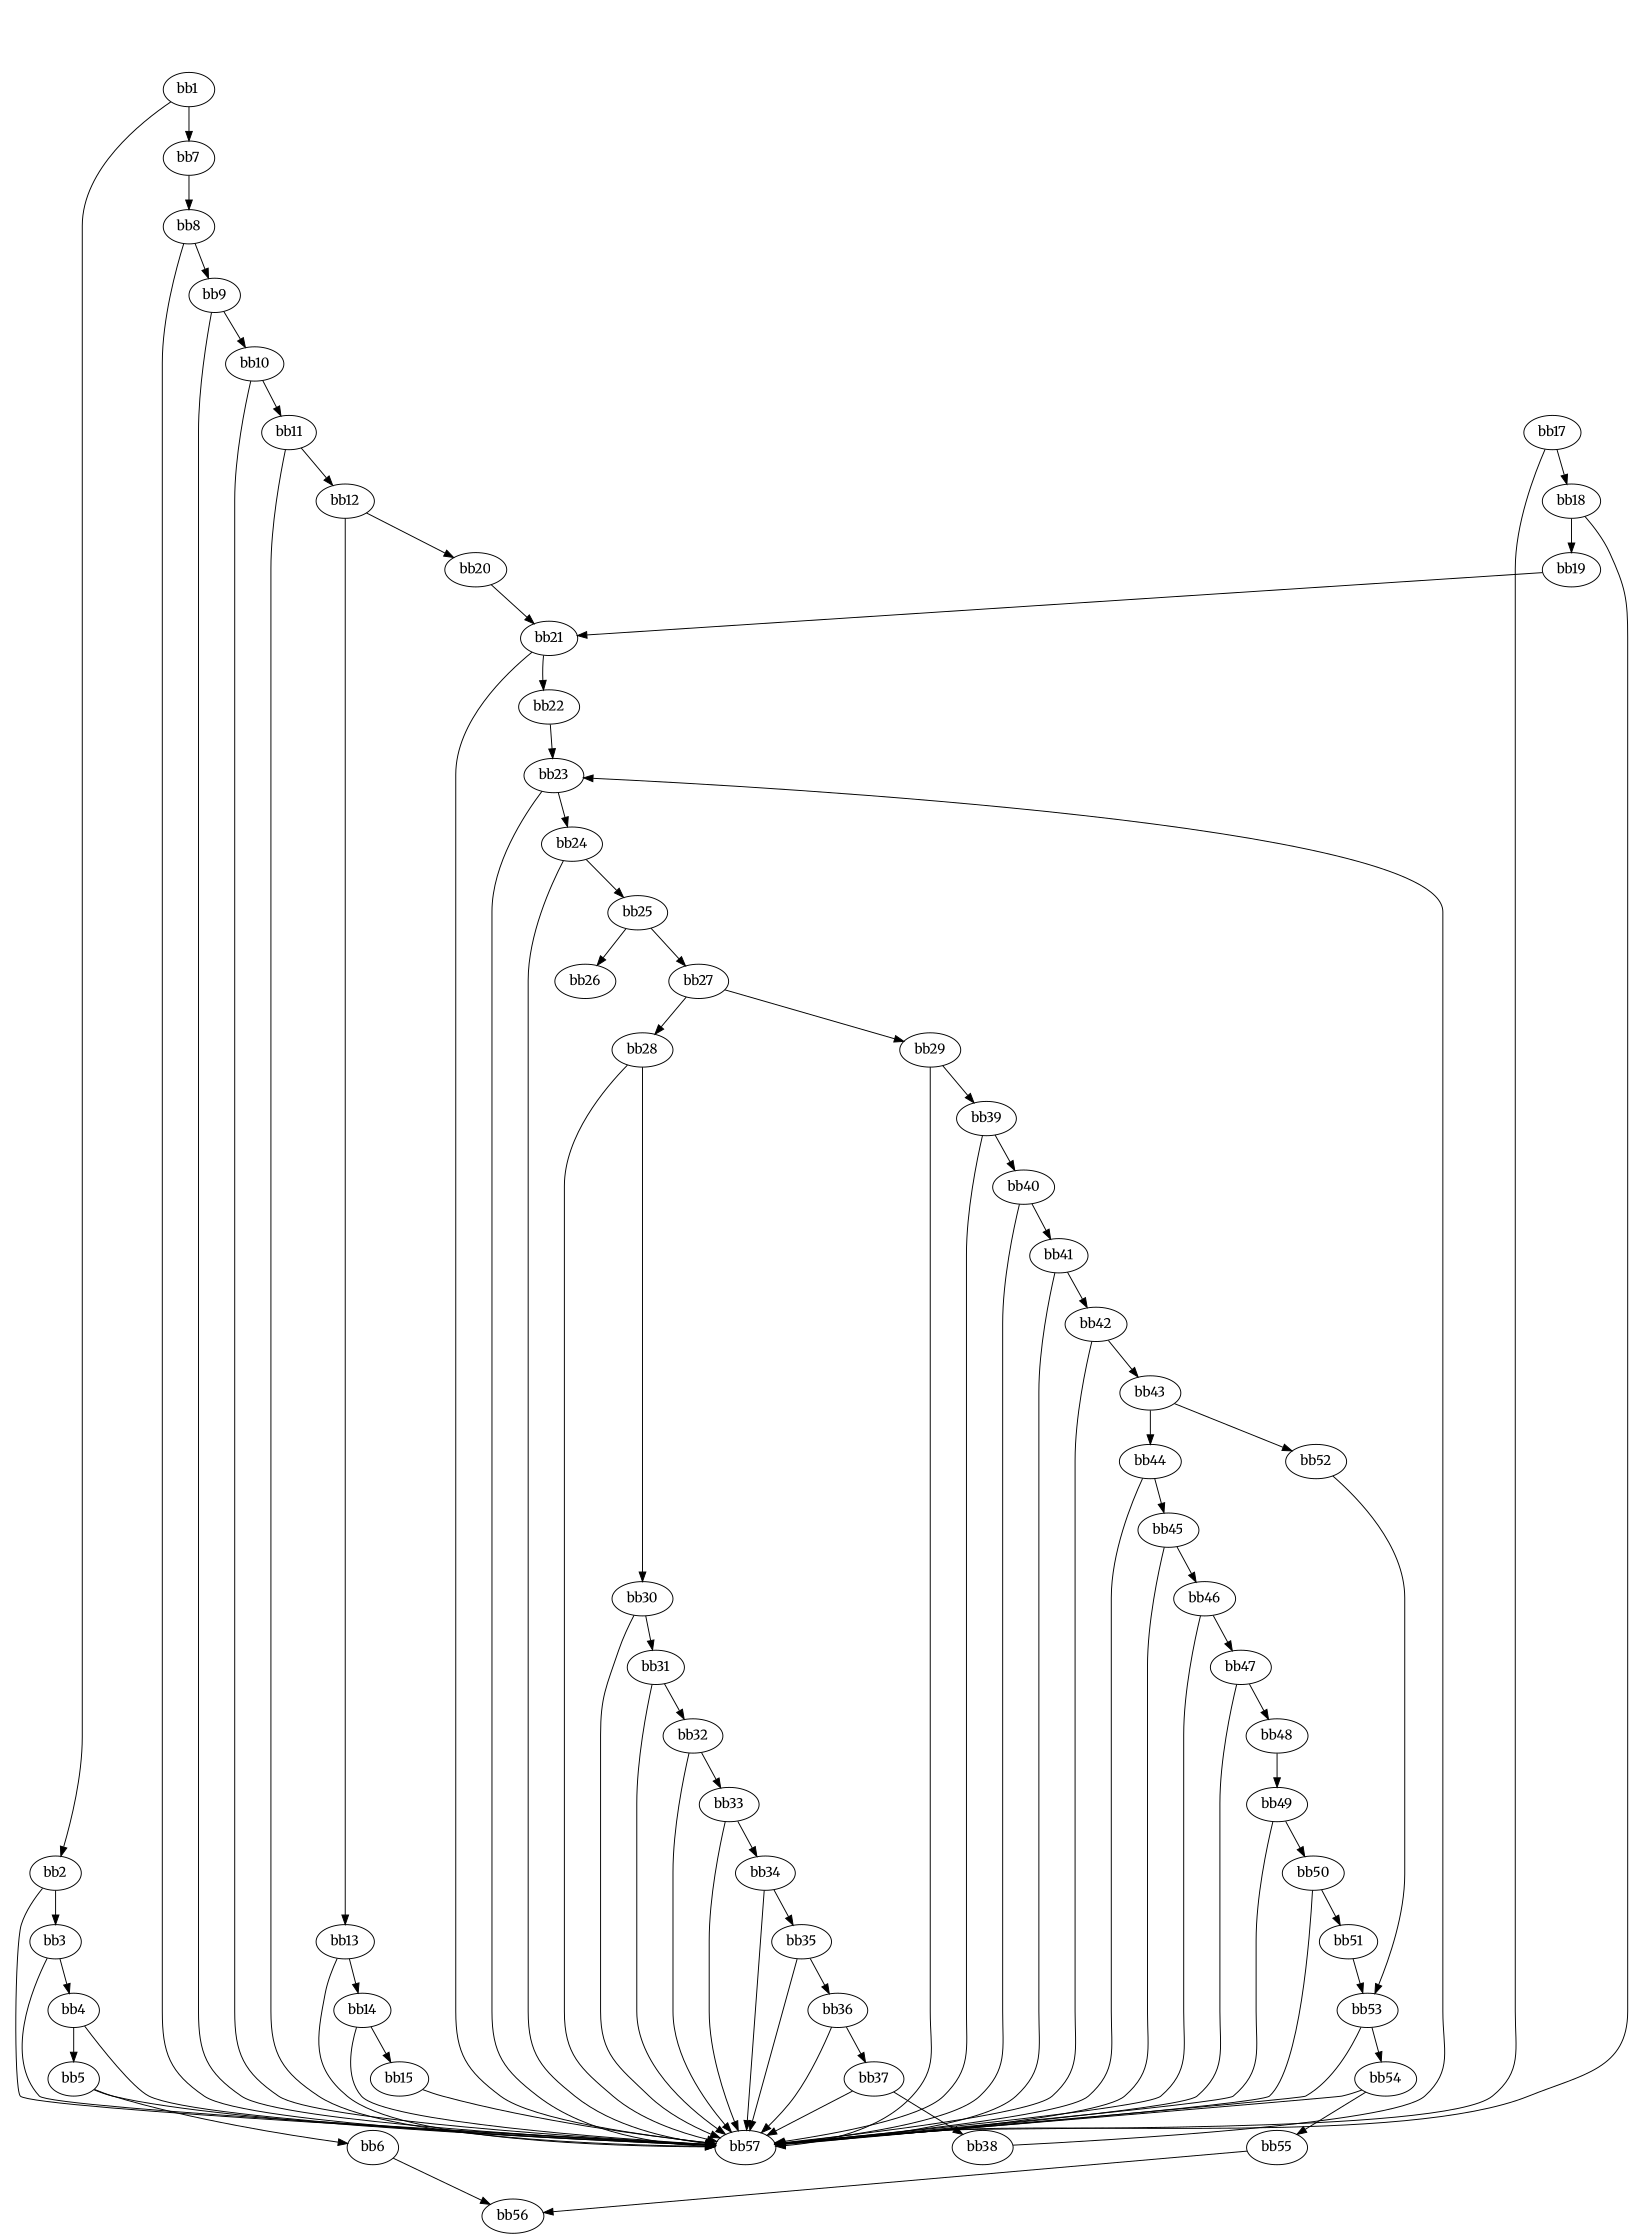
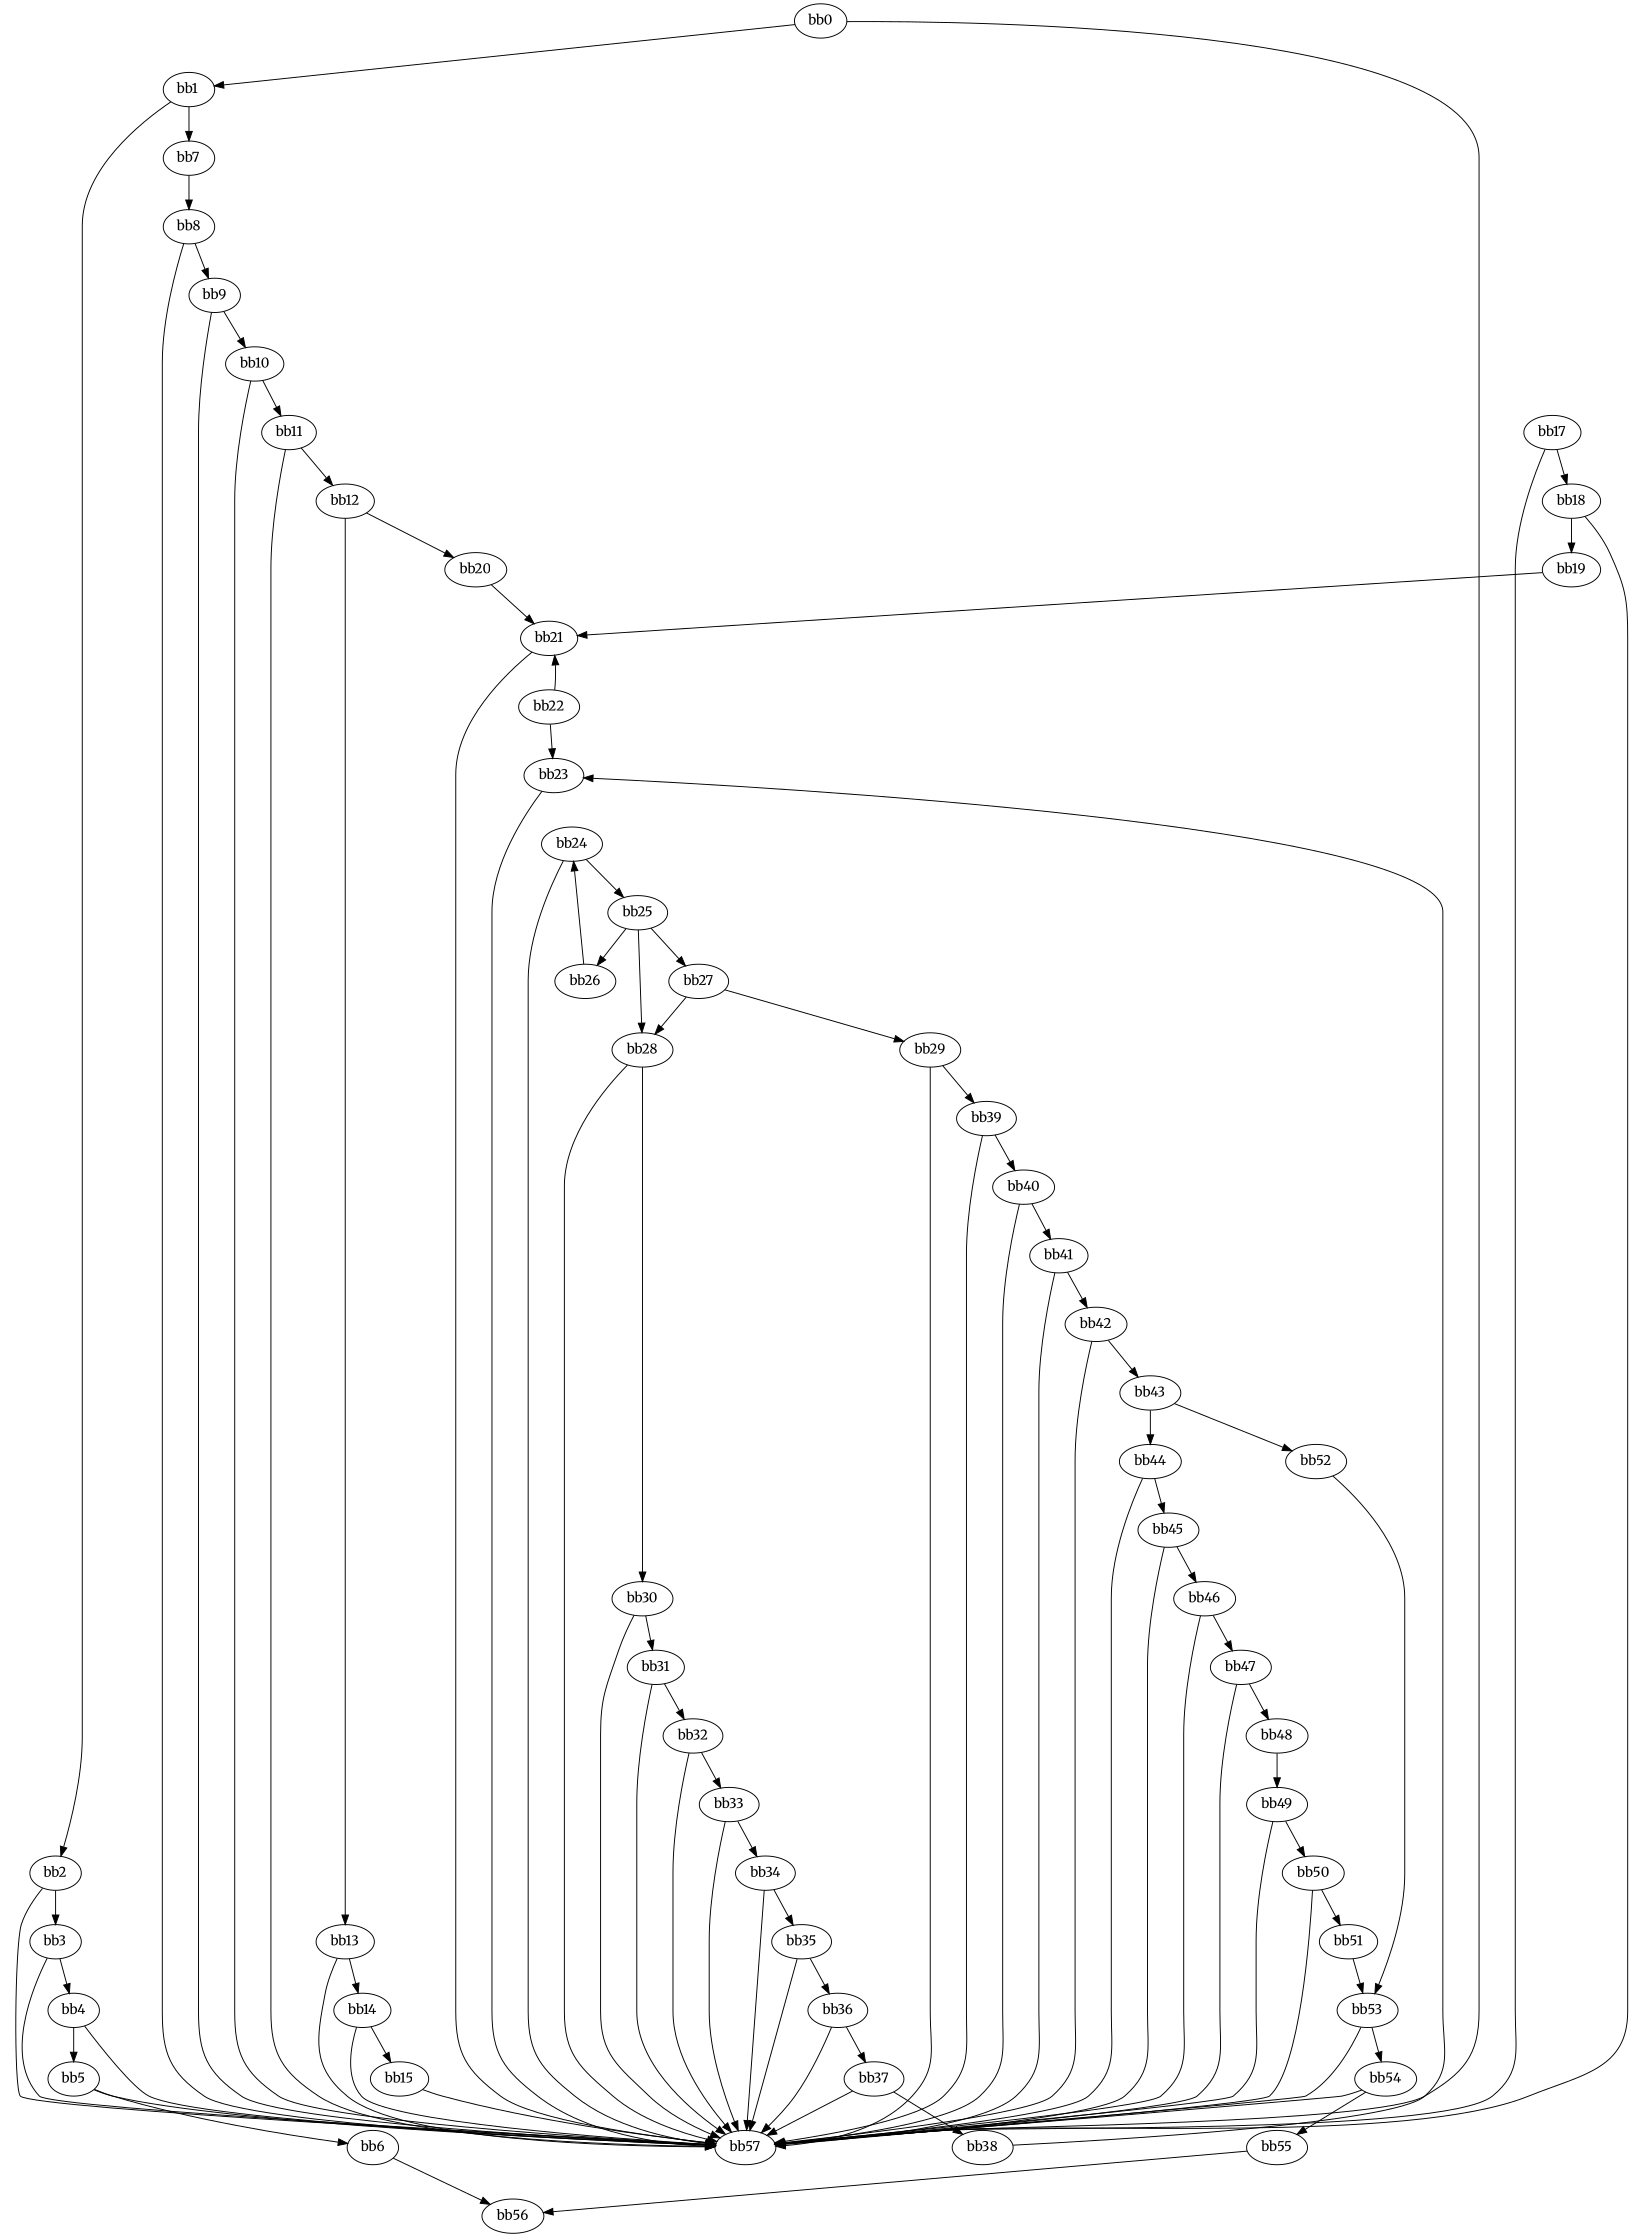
node "bb0": added
edge "bb21" -> "bb22": reversed
edge "bb23" -> "bb24": now "bb26" -> "bb24"
edge "bb25" -> "bb28": added
